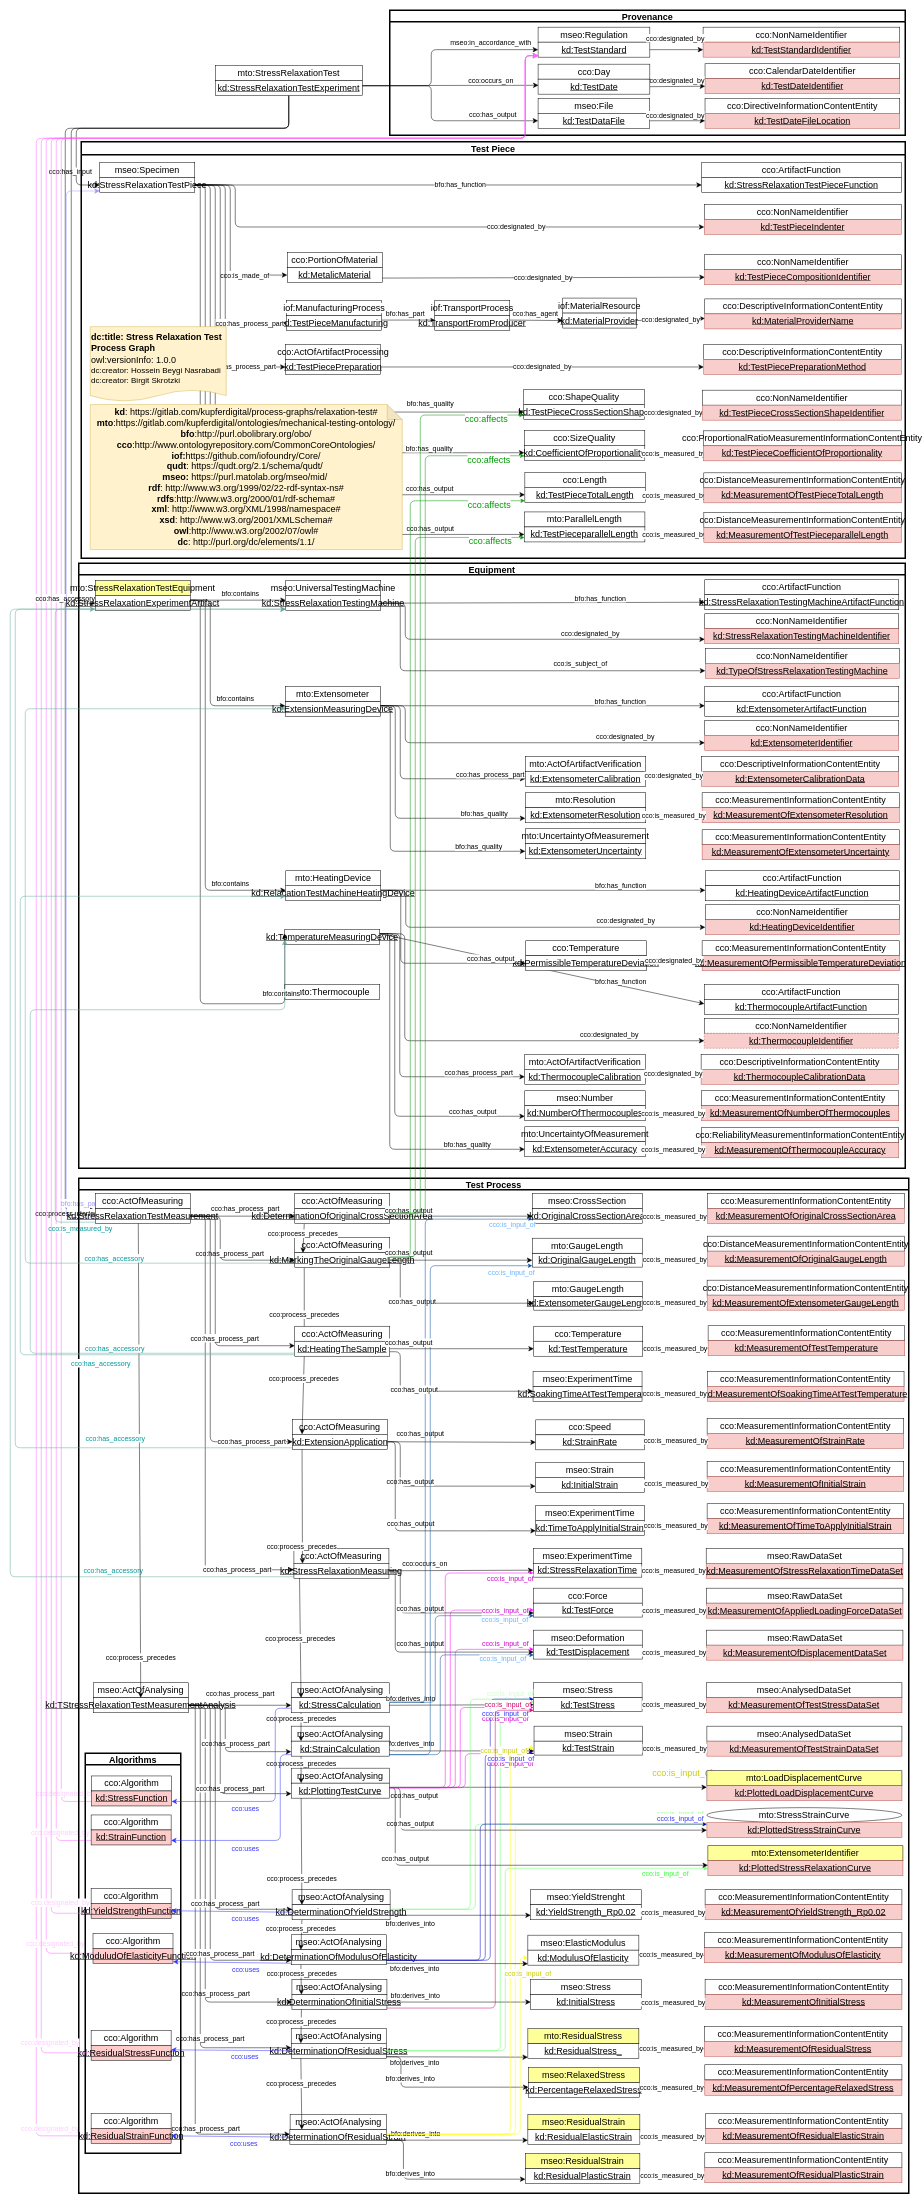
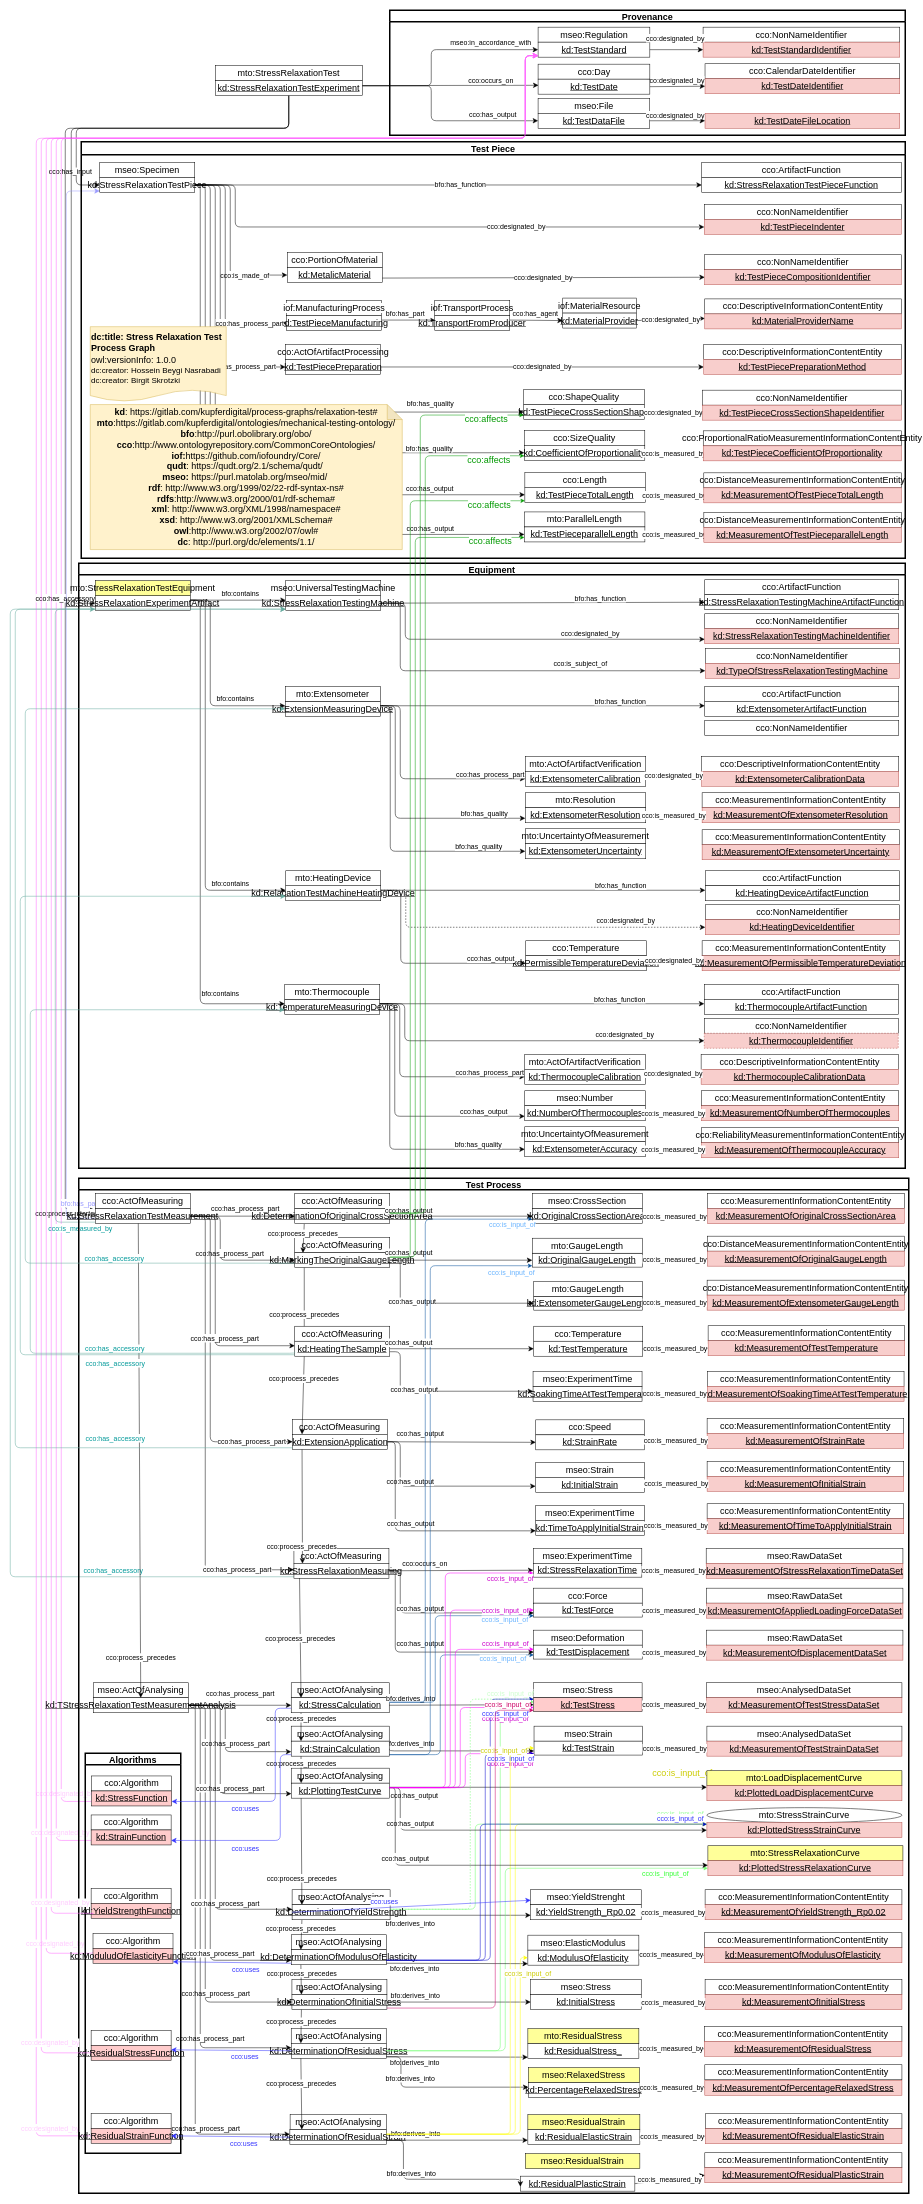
node "cco:DirectiveInformationContentEntity": removed
edge "kd:ExtensionMeasuringDevice" -> "kd:ExtensometerIdentifier": removed, label "cco:designated_by"
node "kd:ExtensometerIdentifier": removed
edge "kd:RelacationTestMachineHeatingDevice" -> "kd:HeatingDeviceIdentifier": style solid -> dashed
node "kd:TemperatureMeasuringDevice": moved (332, 937) -> (332, 1007)
node "kd:TestStress": fillcolor #ffffff -> #ffcccc
edge "kd:DeterminationOfYieldStrength" -> "kd:TestStress": style solid -> dashed
node "mto:ExtensometerIdentifier": label "mto:ExtensometerIdentifier" -> "mto:StressRelaxationCurve"
edge "kd:DeterminationOfYieldStrength" -> "kd:YieldStrengthFunction": now "kd:DeterminationOfYieldStrength" -> "mseo:YieldStrenght"
node "kd:ResidualPlasticStrain": moved (583, 2176) -> (578, 2184)
